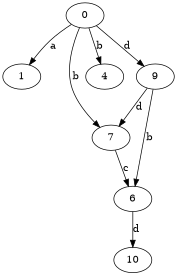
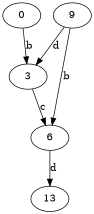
edge "0" -> "9": removed, label "d"
node "1": removed
node "4": removed
node "7": label "7" -> "3"
node "10": label "10" -> "13"
